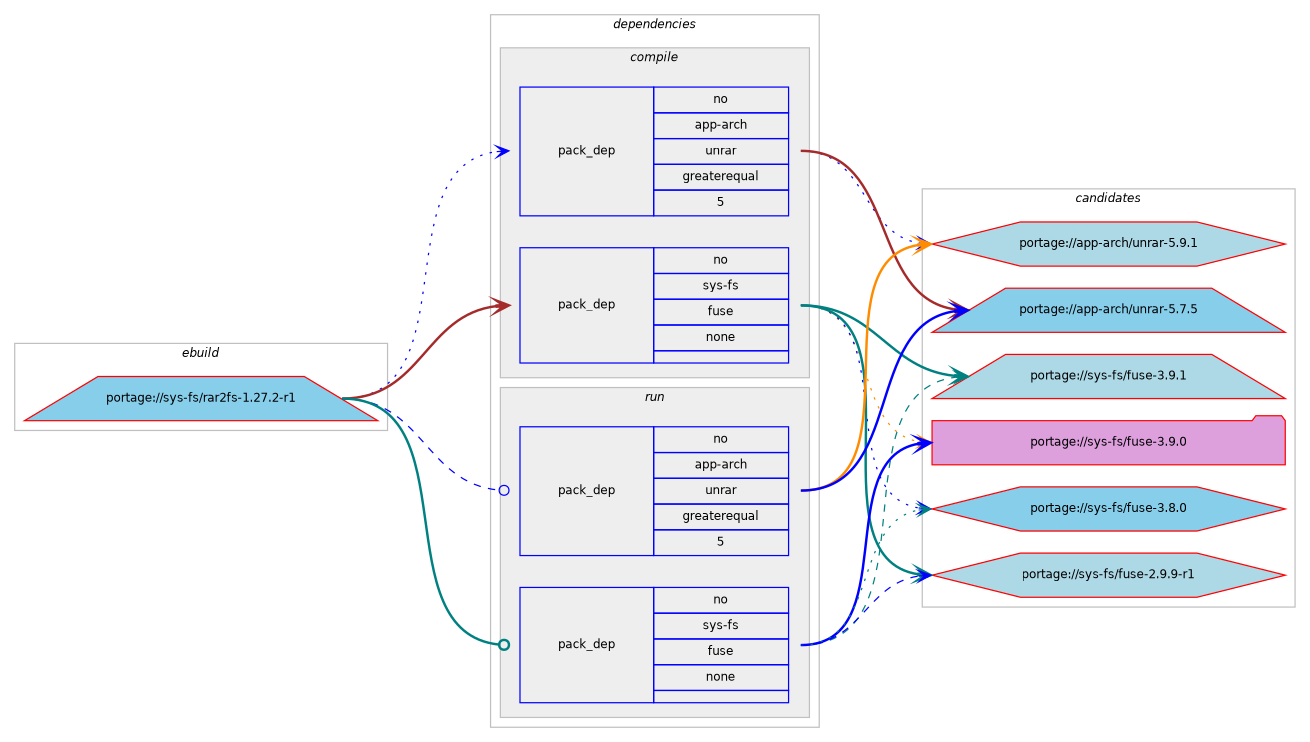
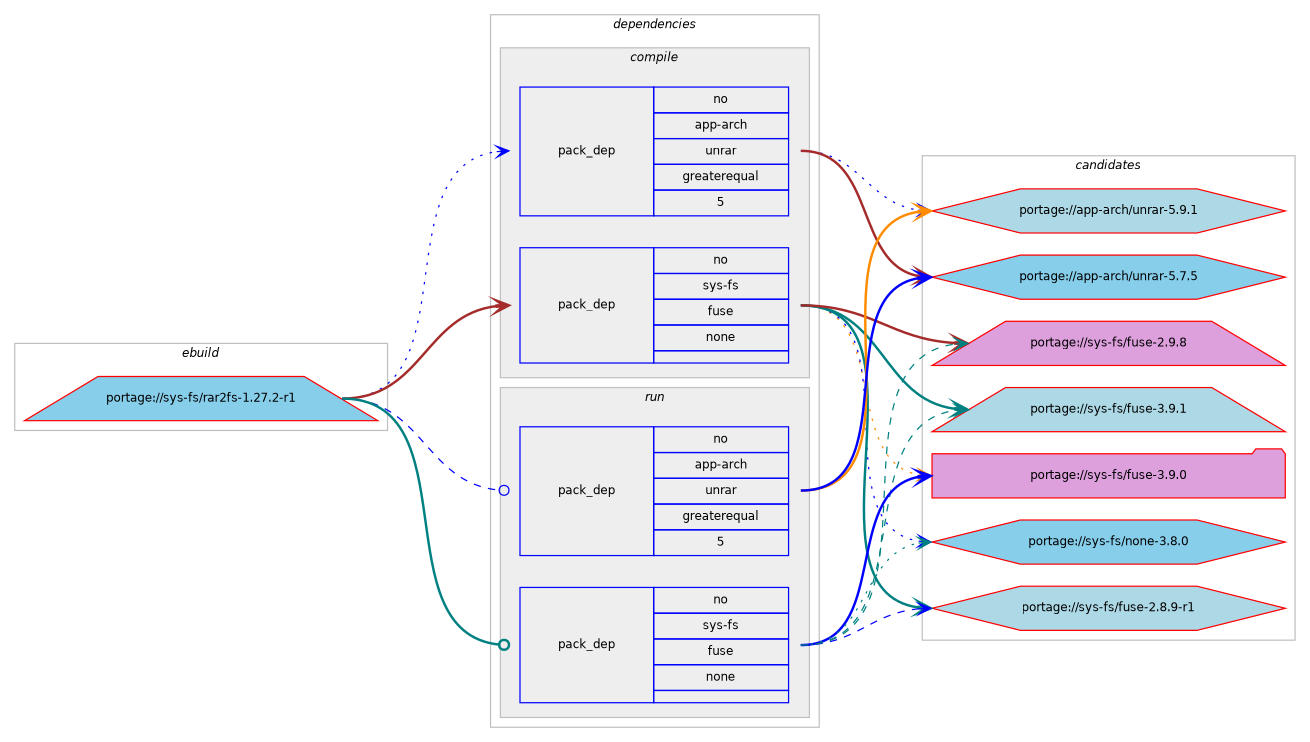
node "portage://app-arch/unrar-5.7.5": shape trapezium -> hexagon
node "portage://sys-fs/fuse-2.9.8": added
node "portage://sys-fs/fuse-3.8.0": label "portage://sys-fs/fuse-3.8.0" -> "portage://sys-fs/none-3.8.0"
node "portage://sys-fs/fuse-2.9.9-r1": label "portage://sys-fs/fuse-2.9.9-r1" -> "portage://sys-fs/fuse-2.8.9-r1"
